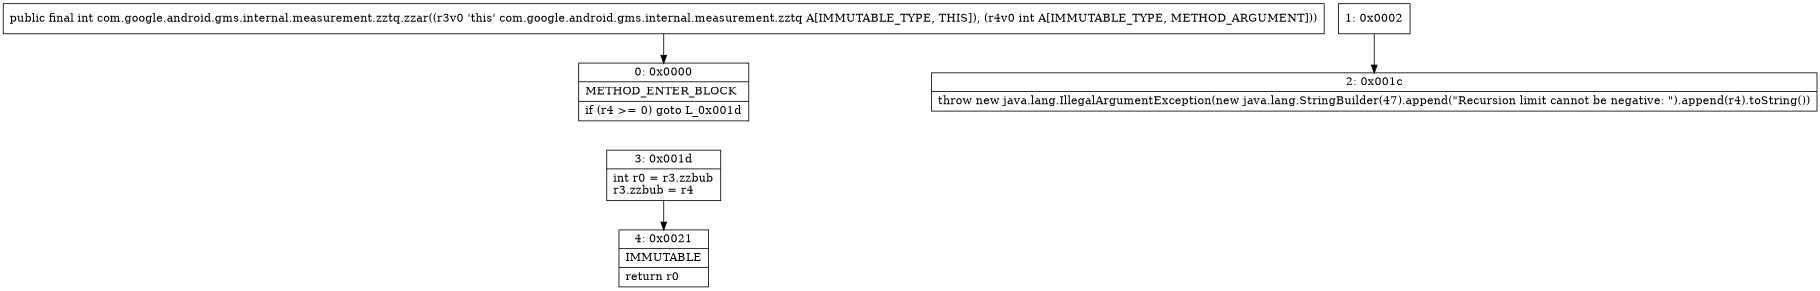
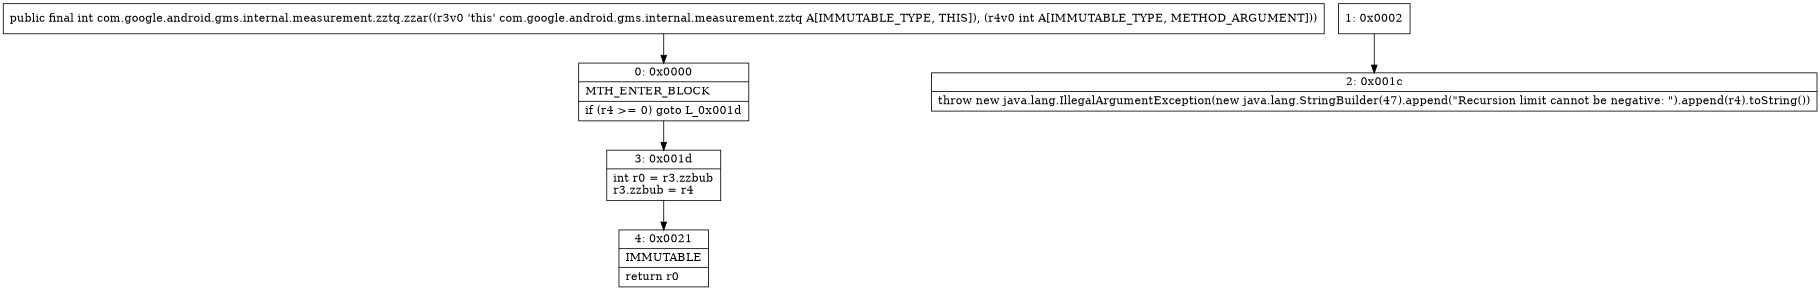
node "0: 0x0000": text "METHOD_ENTER_BLOCK" -> "MTH_ENTER_BLOCK"
edge "0: 0x0000" -> "3: 0x001d": added
